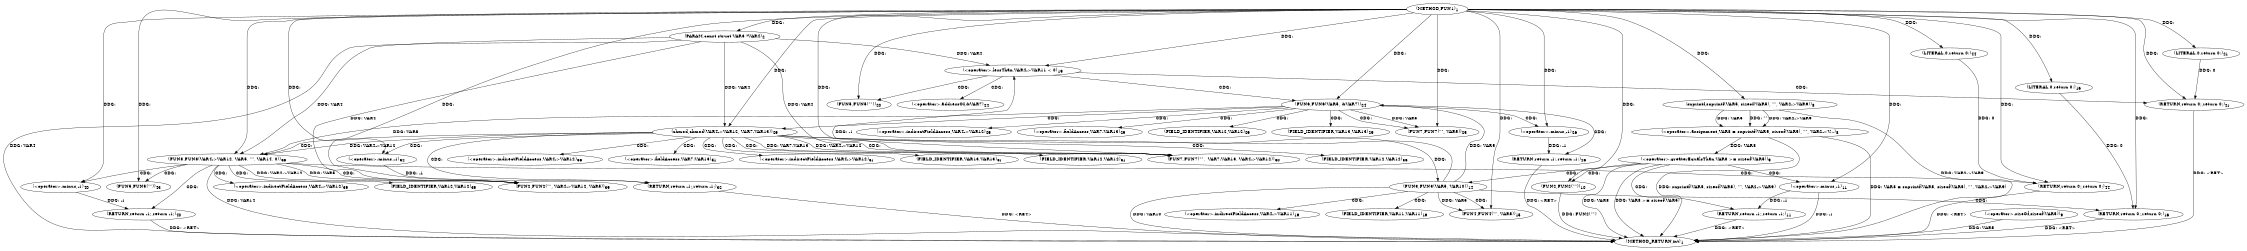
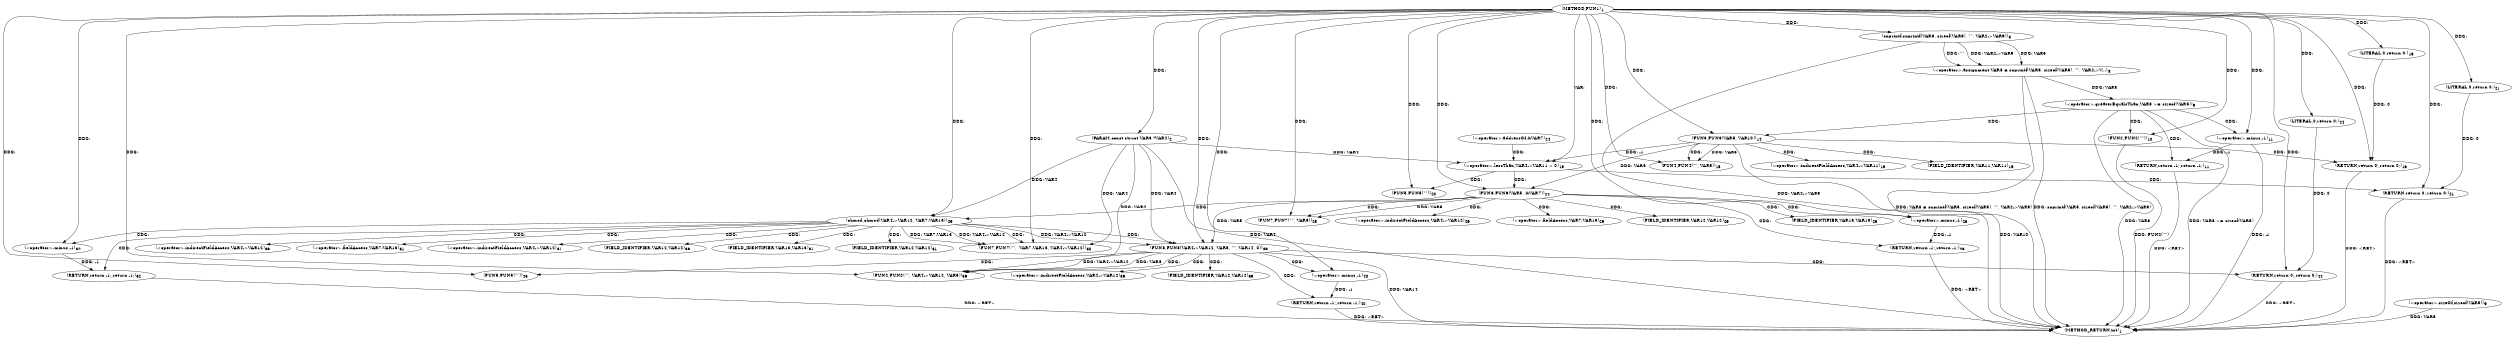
edge "(METHOD,FUN1)" -> "(<operator>.lessThan,VAR4->VAR11 < 0)": label "DDG: " -> "VAR: "
edge "(<operator>.lessThan,VAR4->VAR11 < 0)" -> "(<operator>.addressOf,&VAR7)": reversed
edge "(chmod,chmod(VAR4->VAR12, VAR7.VAR13))" -> "(FUN3,FUN3(VAR5, VAR10))": now "(METHOD,FUN1)" -> "(FUN3,FUN3(VAR5, VAR10))"
